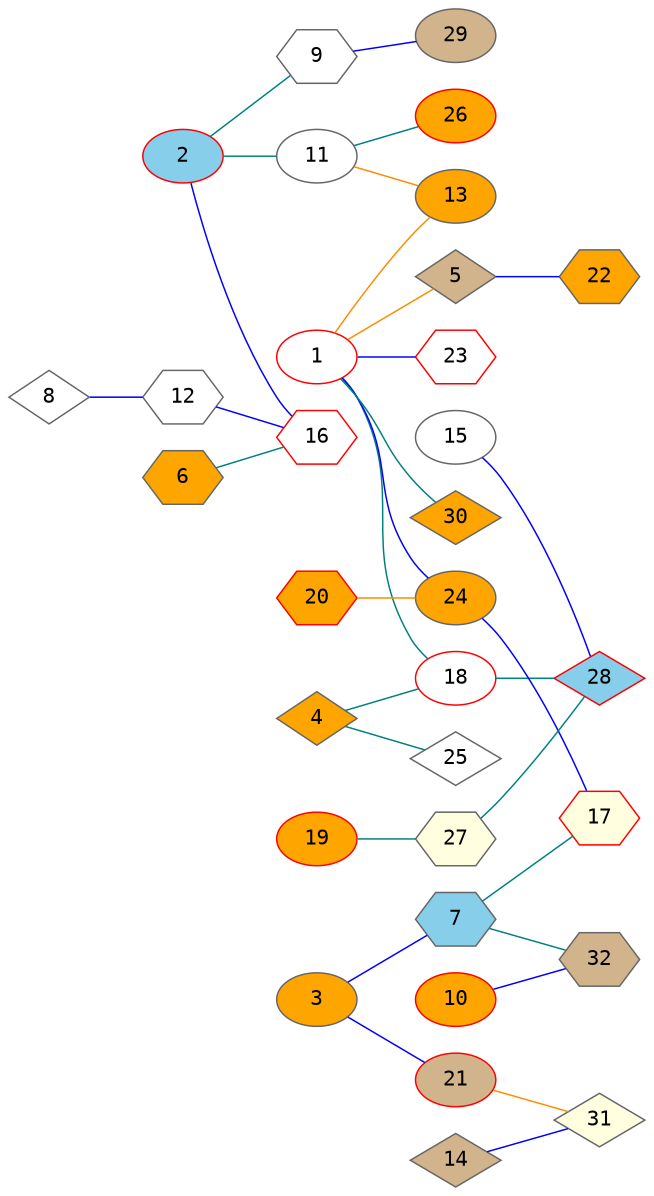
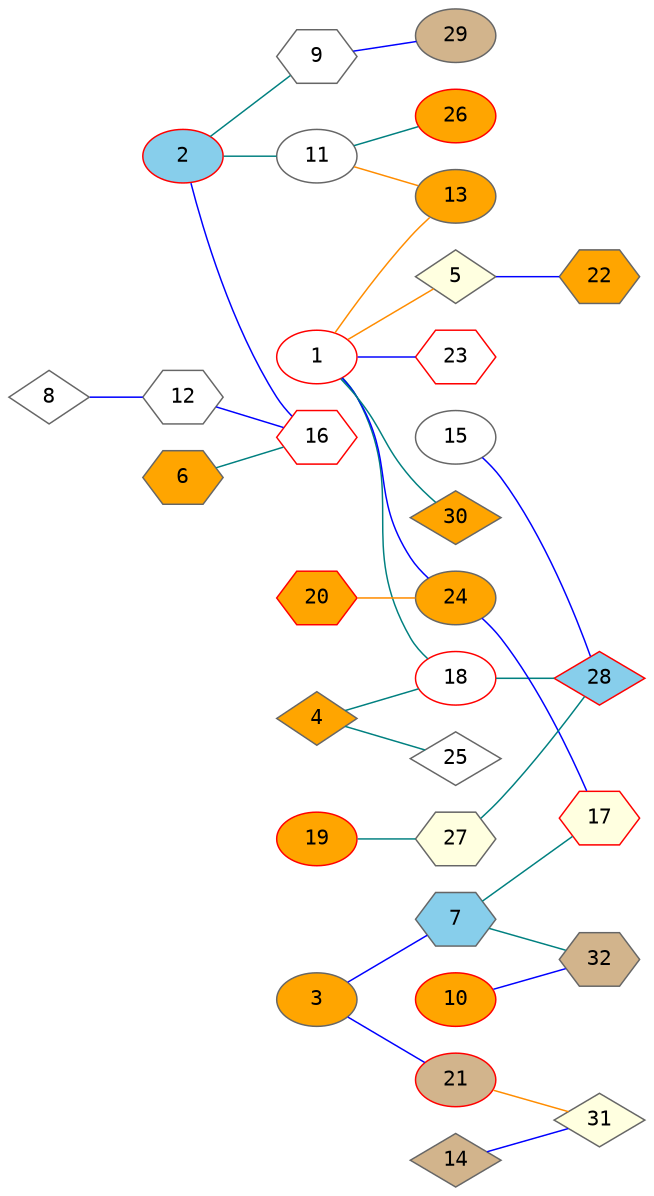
node "5": fillcolor tan -> lightyellow
